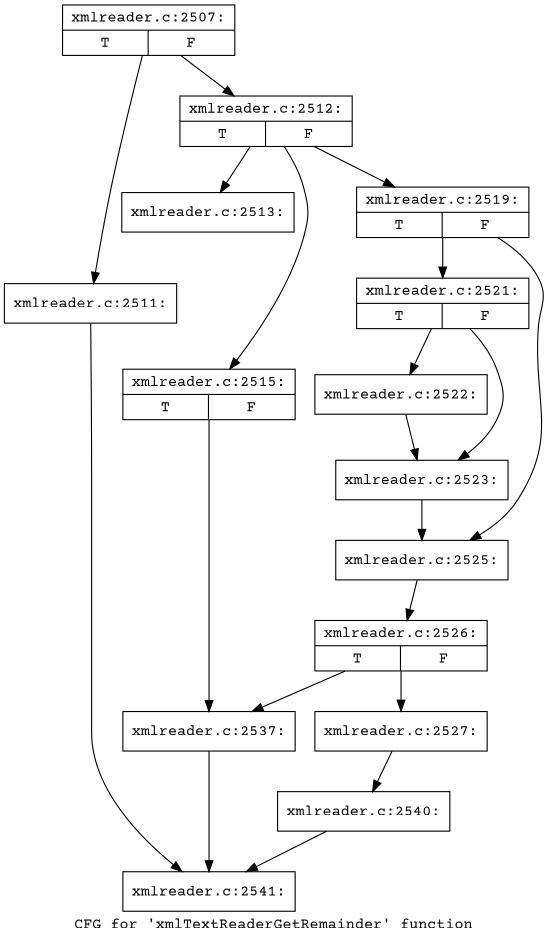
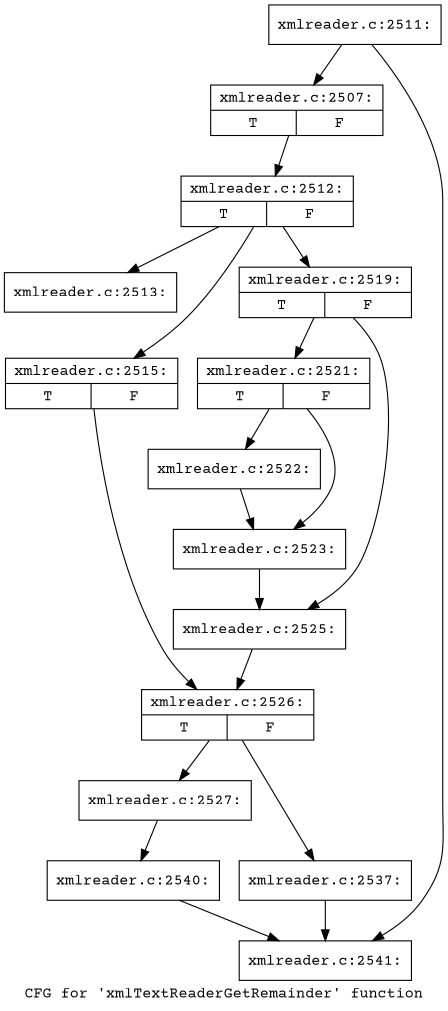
edge "xmlreader.c:2507:" -> "xmlreader.c:2511:": reversed
edge "xmlreader.c:2515:" -> "xmlreader.c:2537:": now "xmlreader.c:2515:" -> "xmlreader.c:2526:"
